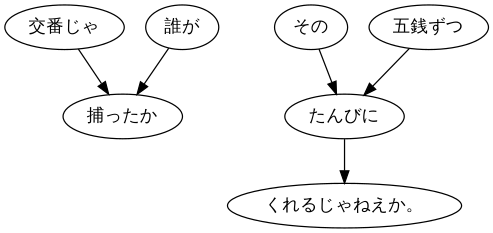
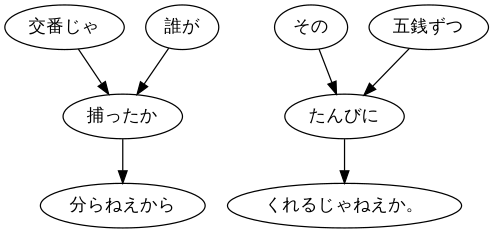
node "分らねえから": added
